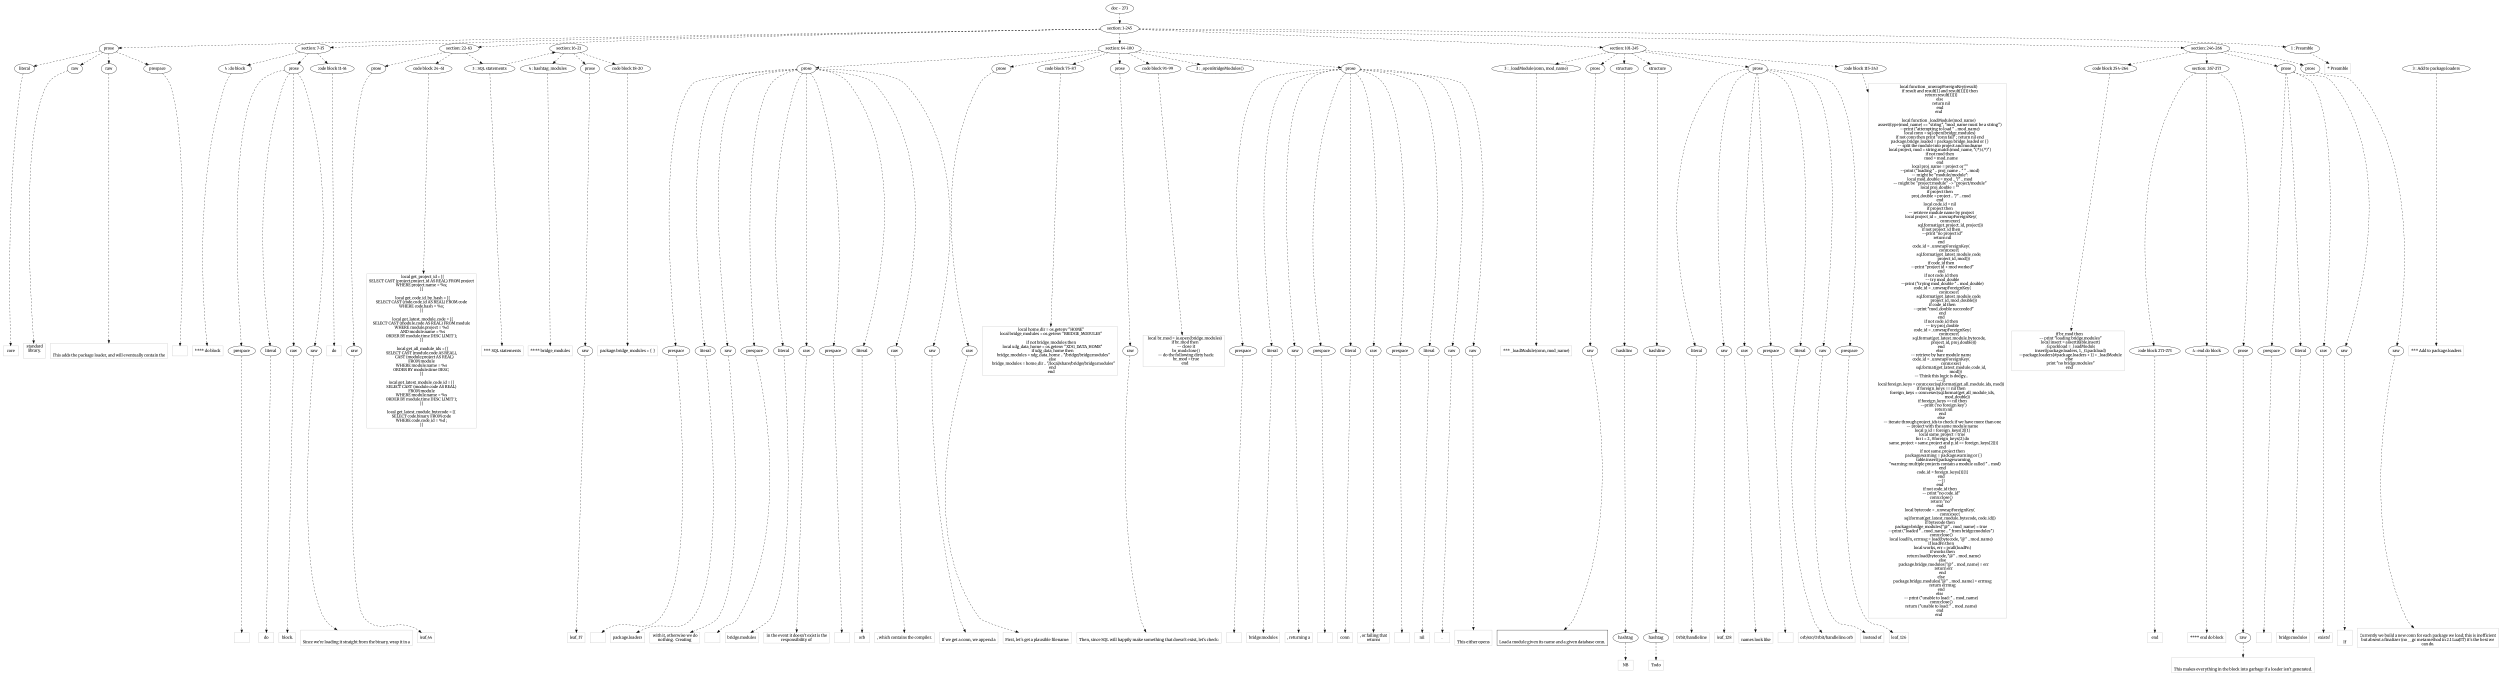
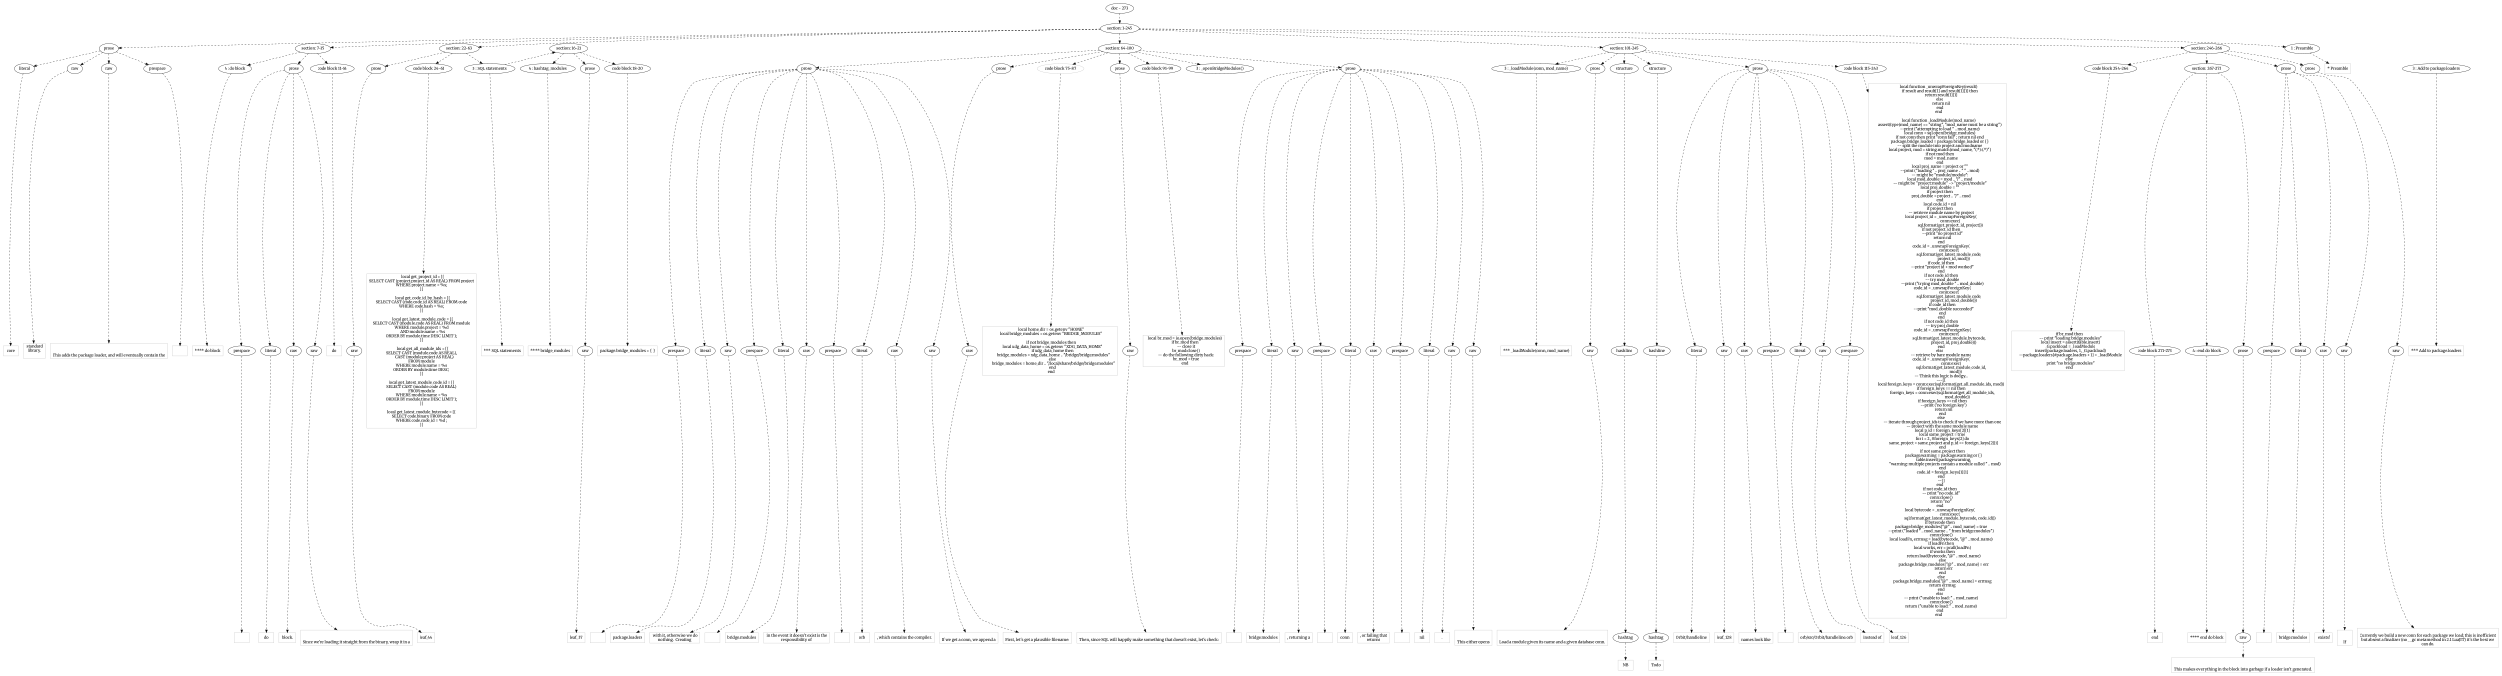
node "code block 75-87": color black -> Gray
node "Load a module given its name and a given database conn.": color black -> Gray
